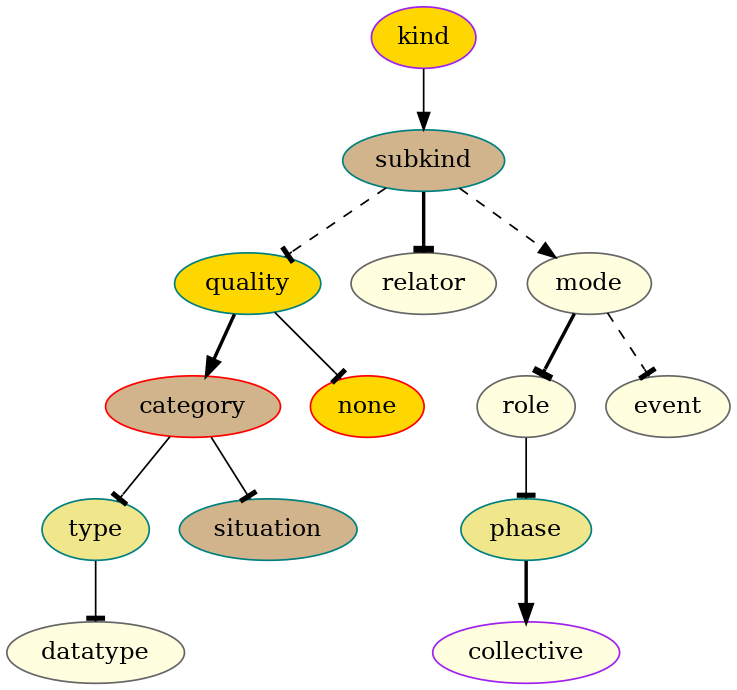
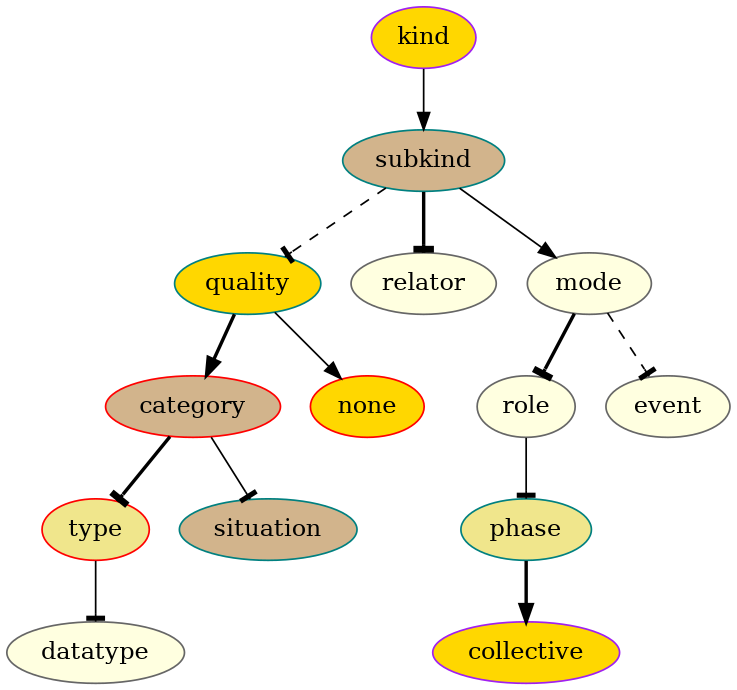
edge "subkind" -> "mode": style dashed -> solid
edge "quality" -> "none": arrowhead tee -> normal
edge "category" -> "type": style solid -> bold
node "type": color teal -> red
node "collective": fillcolor lightyellow -> gold
